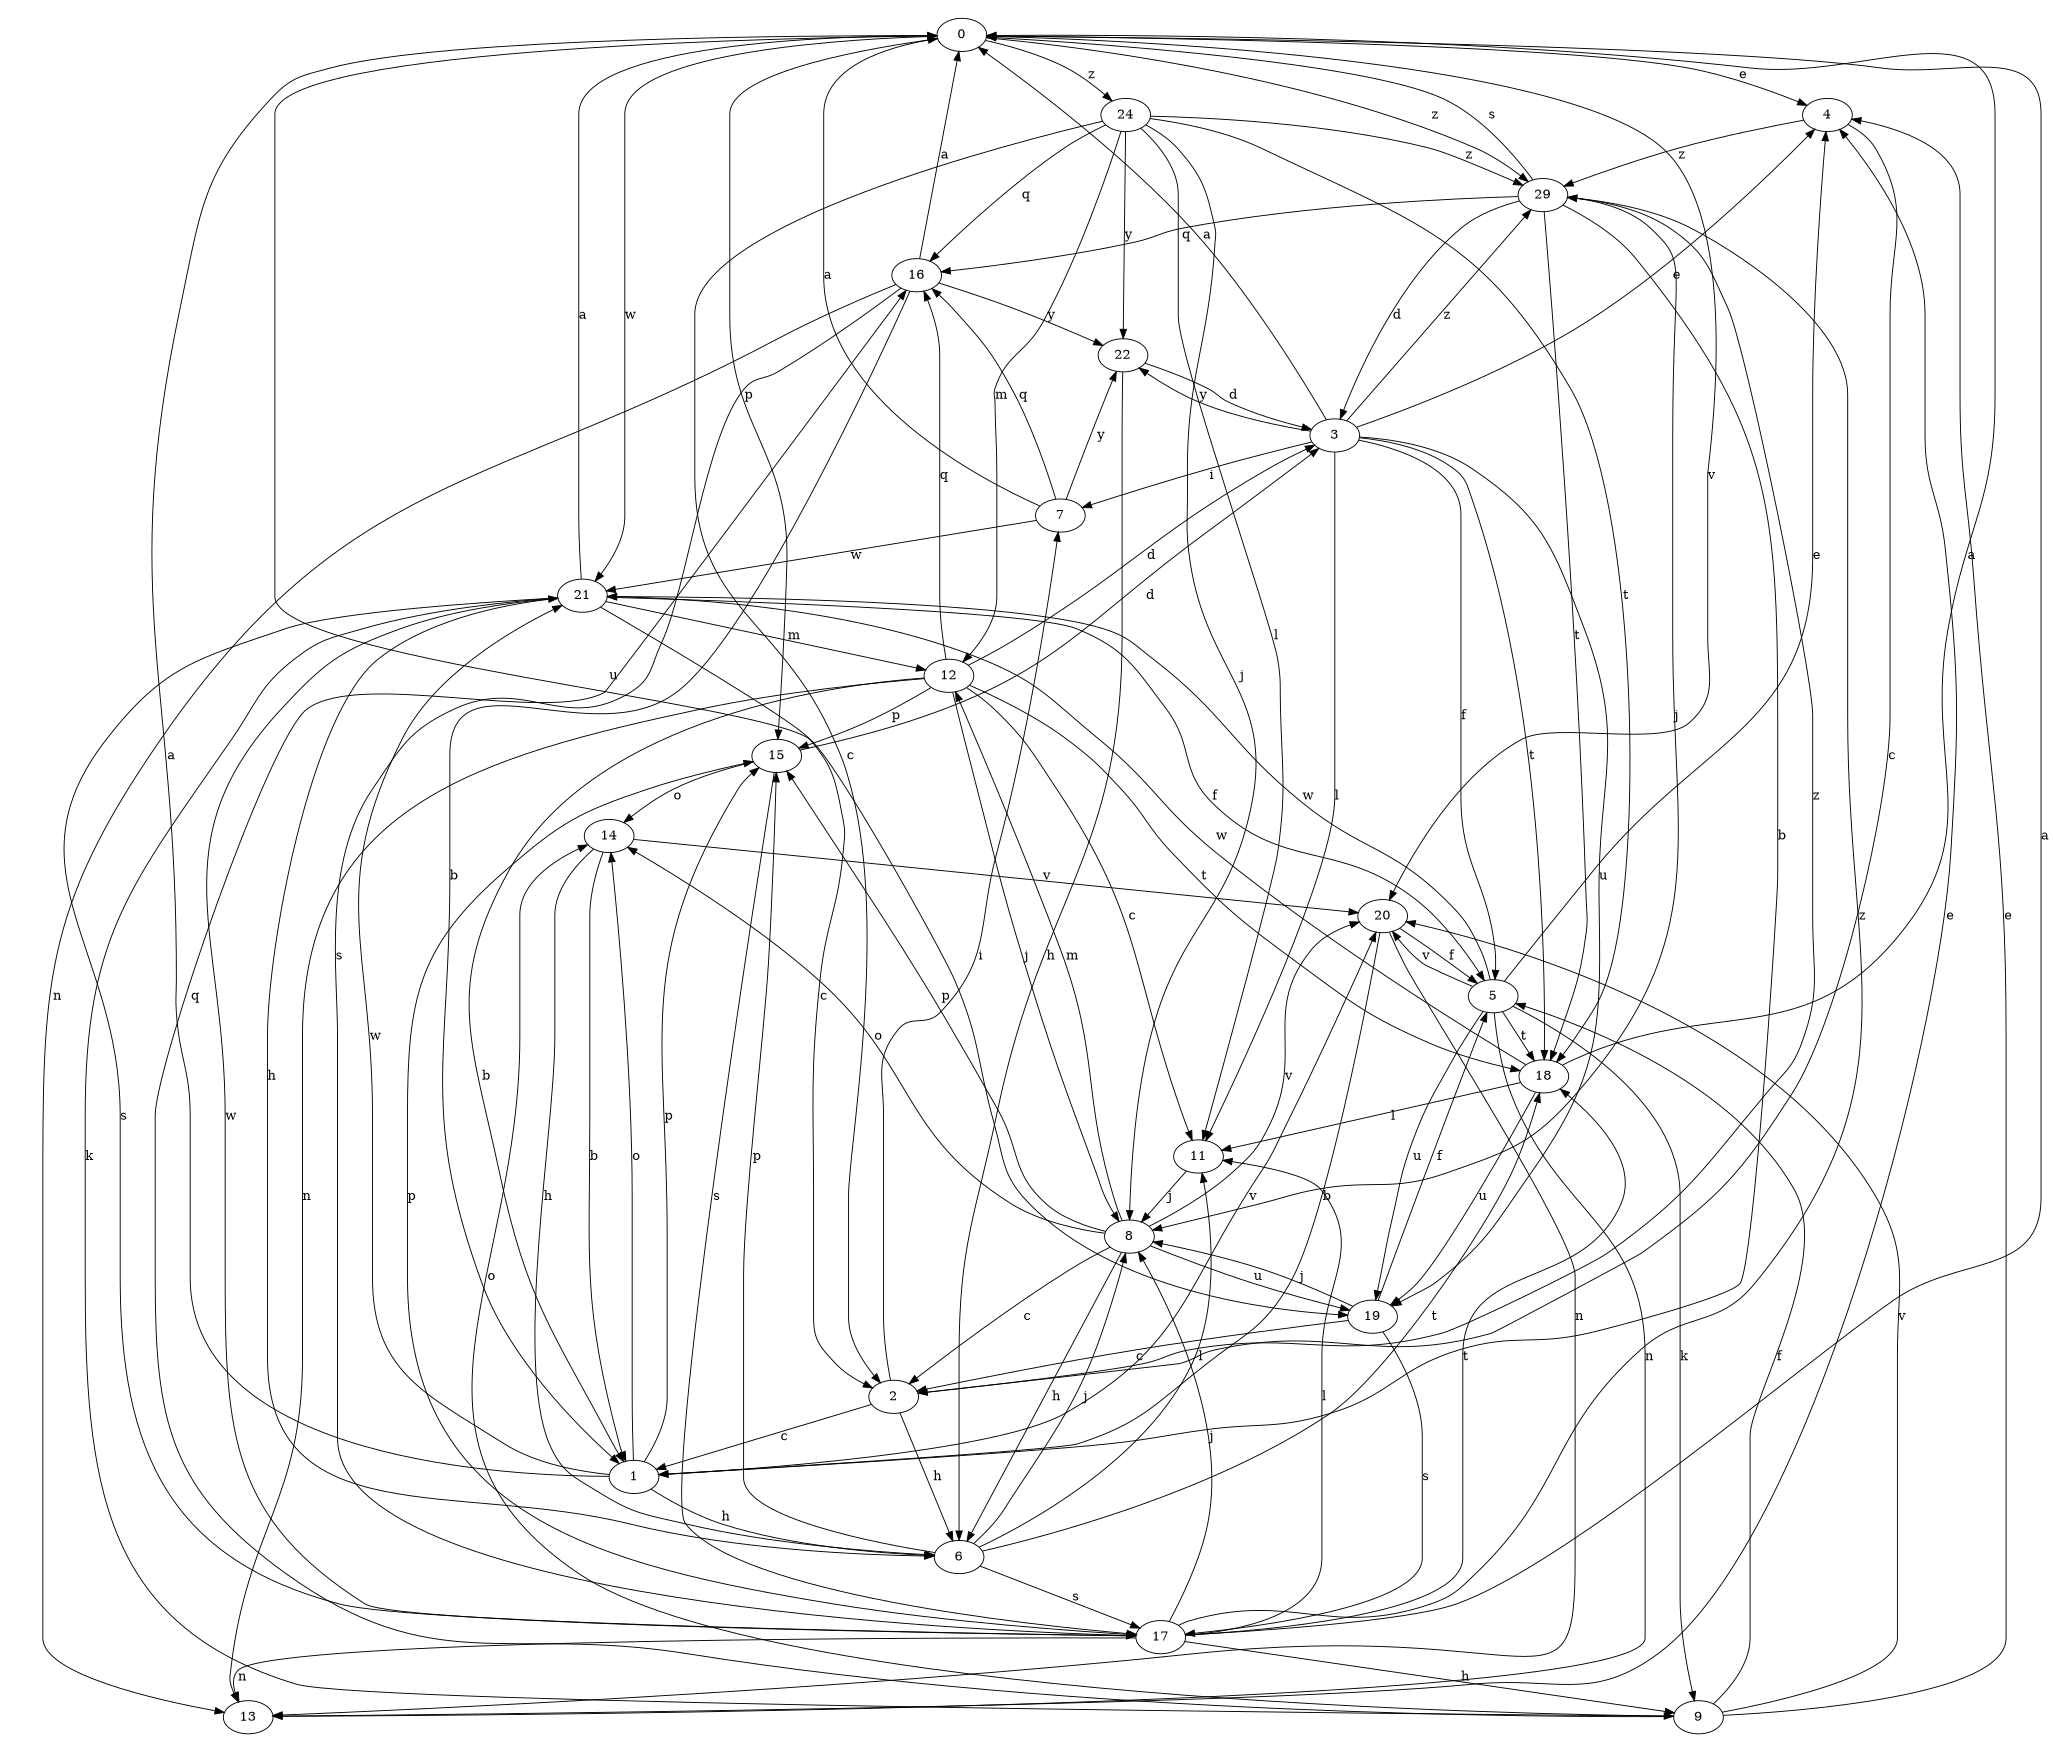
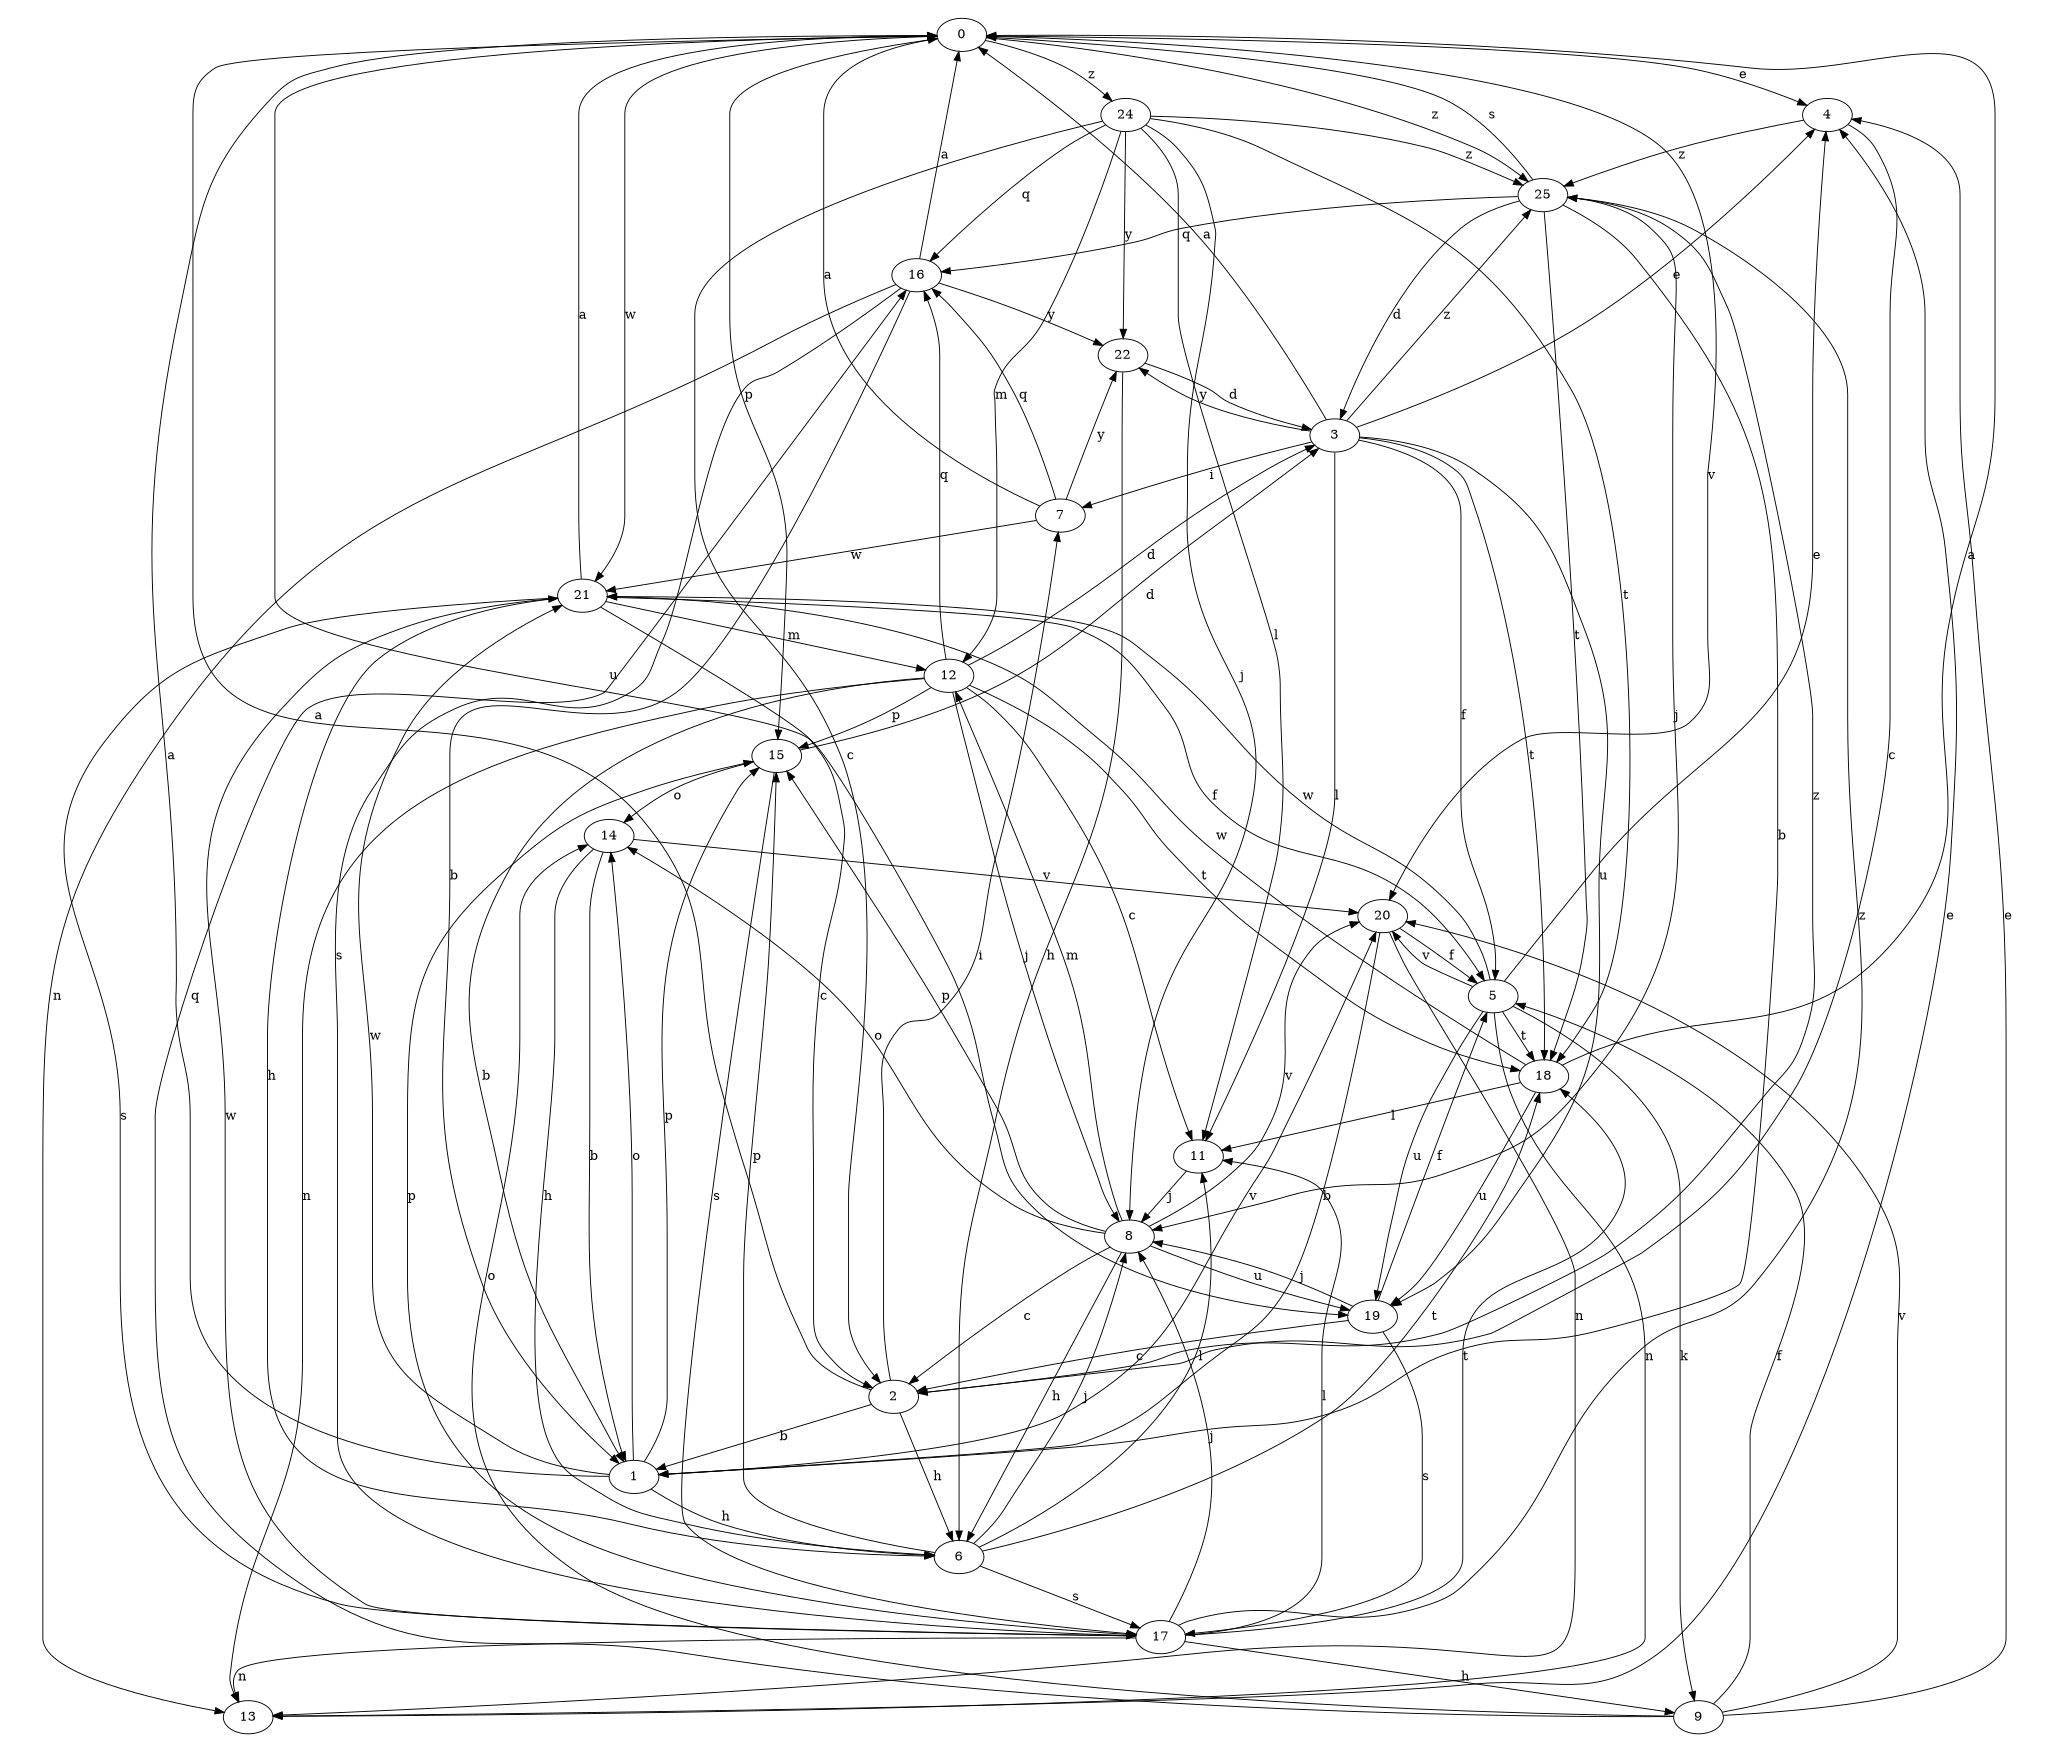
node "29": label "29" -> "25"
edge "17" -> "0": now "2" -> "0"
edge "2" -> "1": label "c" -> "b"
edge "21" -> "9": removed, label "k"
